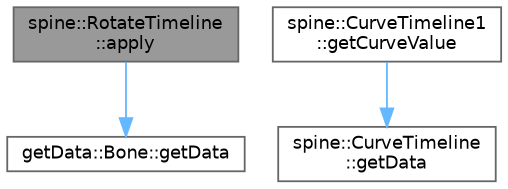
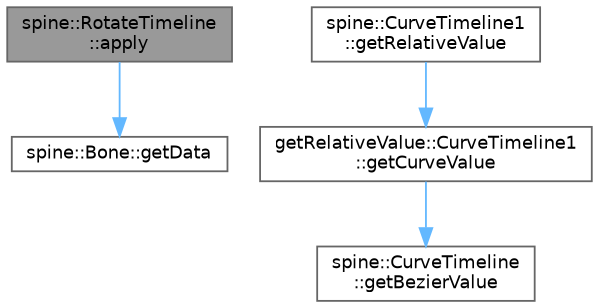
node "spine::CurveTimeline1 ::getCurveValue": label "spine::CurveTimeline1 ::getCurveValue" -> "getRelativeValue::CurveTimeline1 ::getCurveValue"
node "spine::CurveTimeline1 ::getRelativeValue": added
node "getData::Bone::getData": label "getData::Bone::getData" -> "spine::Bone::getData"
node "spine::CurveTimeline ::getData": label "spine::CurveTimeline ::getData" -> "spine::CurveTimeline ::getBezierValue"
